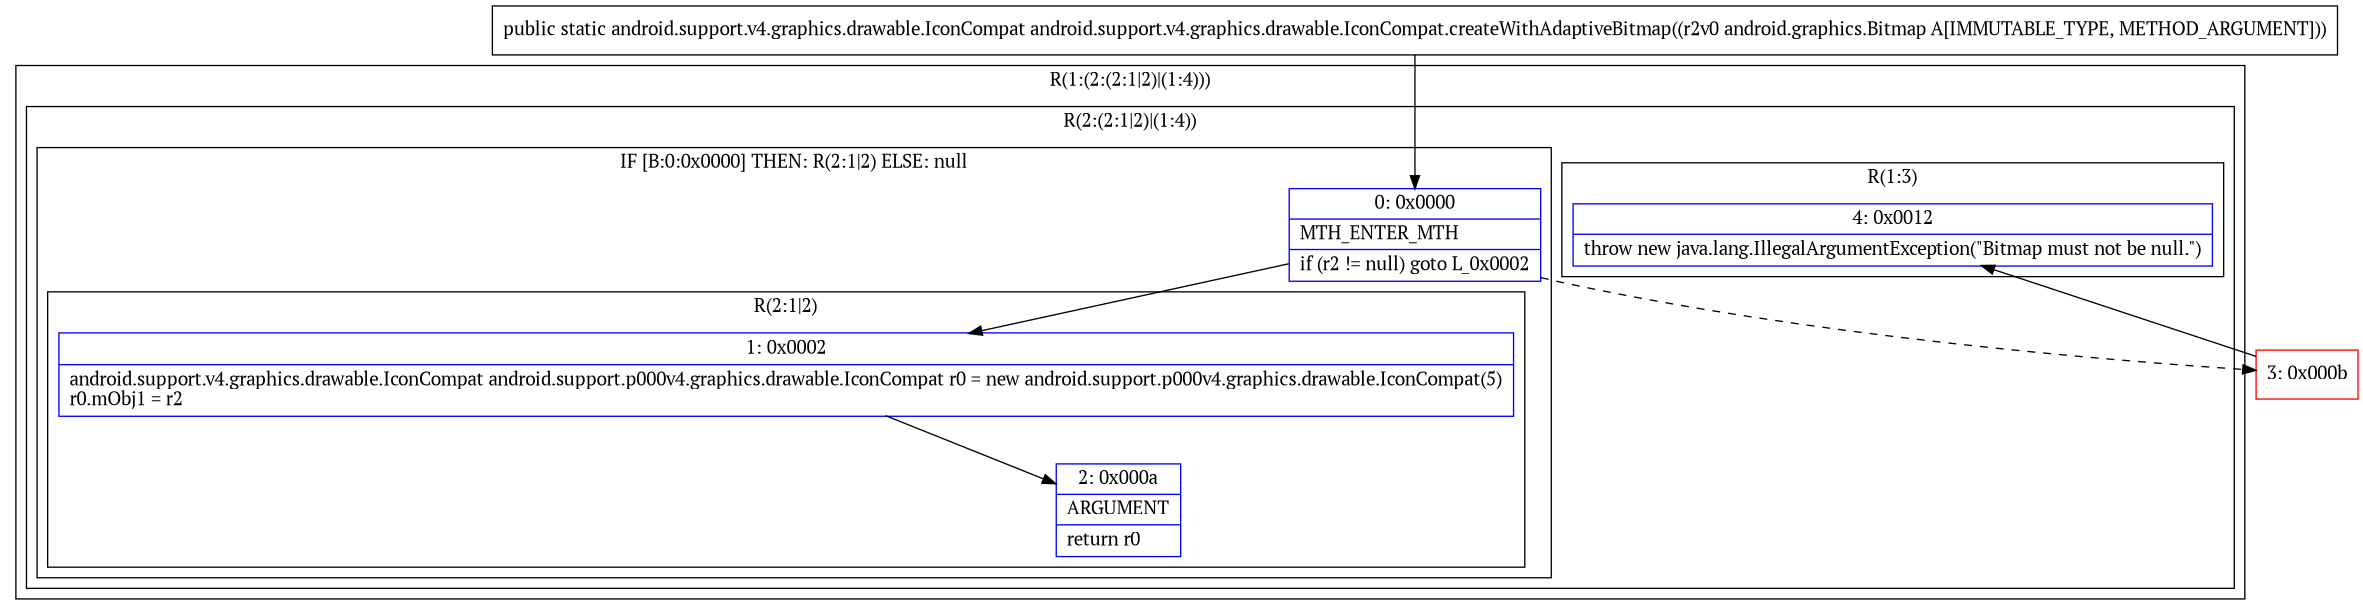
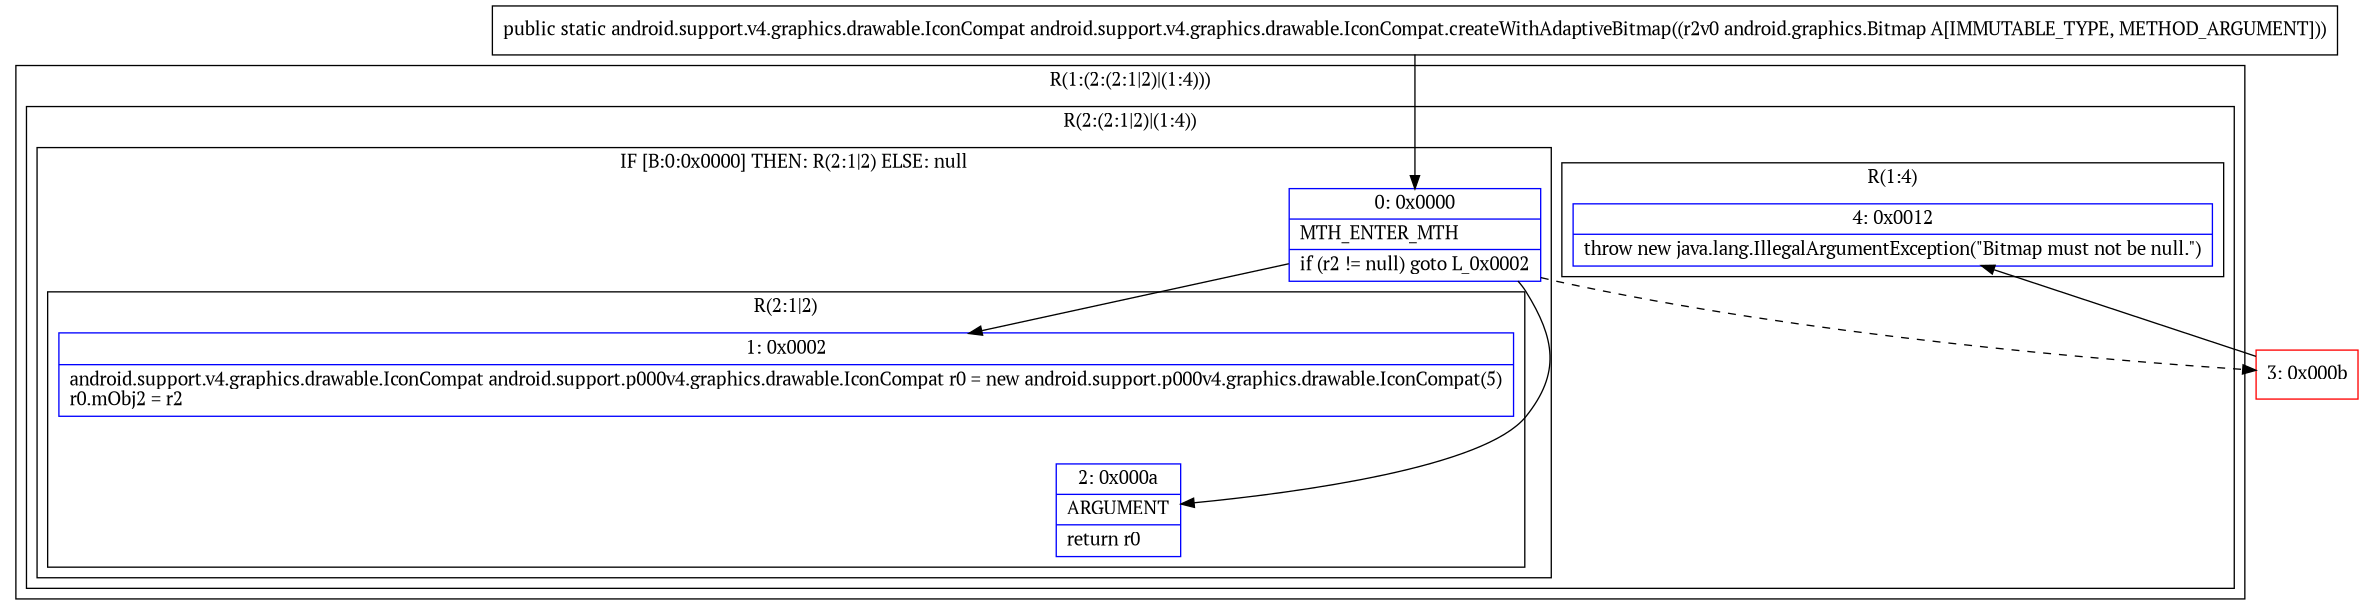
cluster "R(1:3)": label "R(1:3)" -> "R(1:4)"
node "1: 0x0002": text "r0.mObj1 = r2" -> "r0.mObj2 = r2"
edge "1: 0x0002" -> "2: 0x000a": now "0: 0x0000" -> "2: 0x000a"
